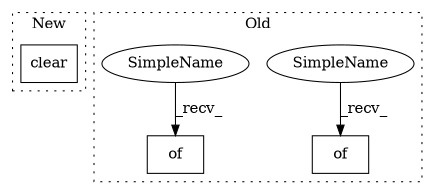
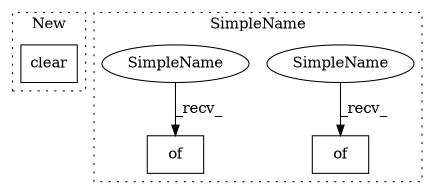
cluster "Old": label "Old" -> "SimpleName"
